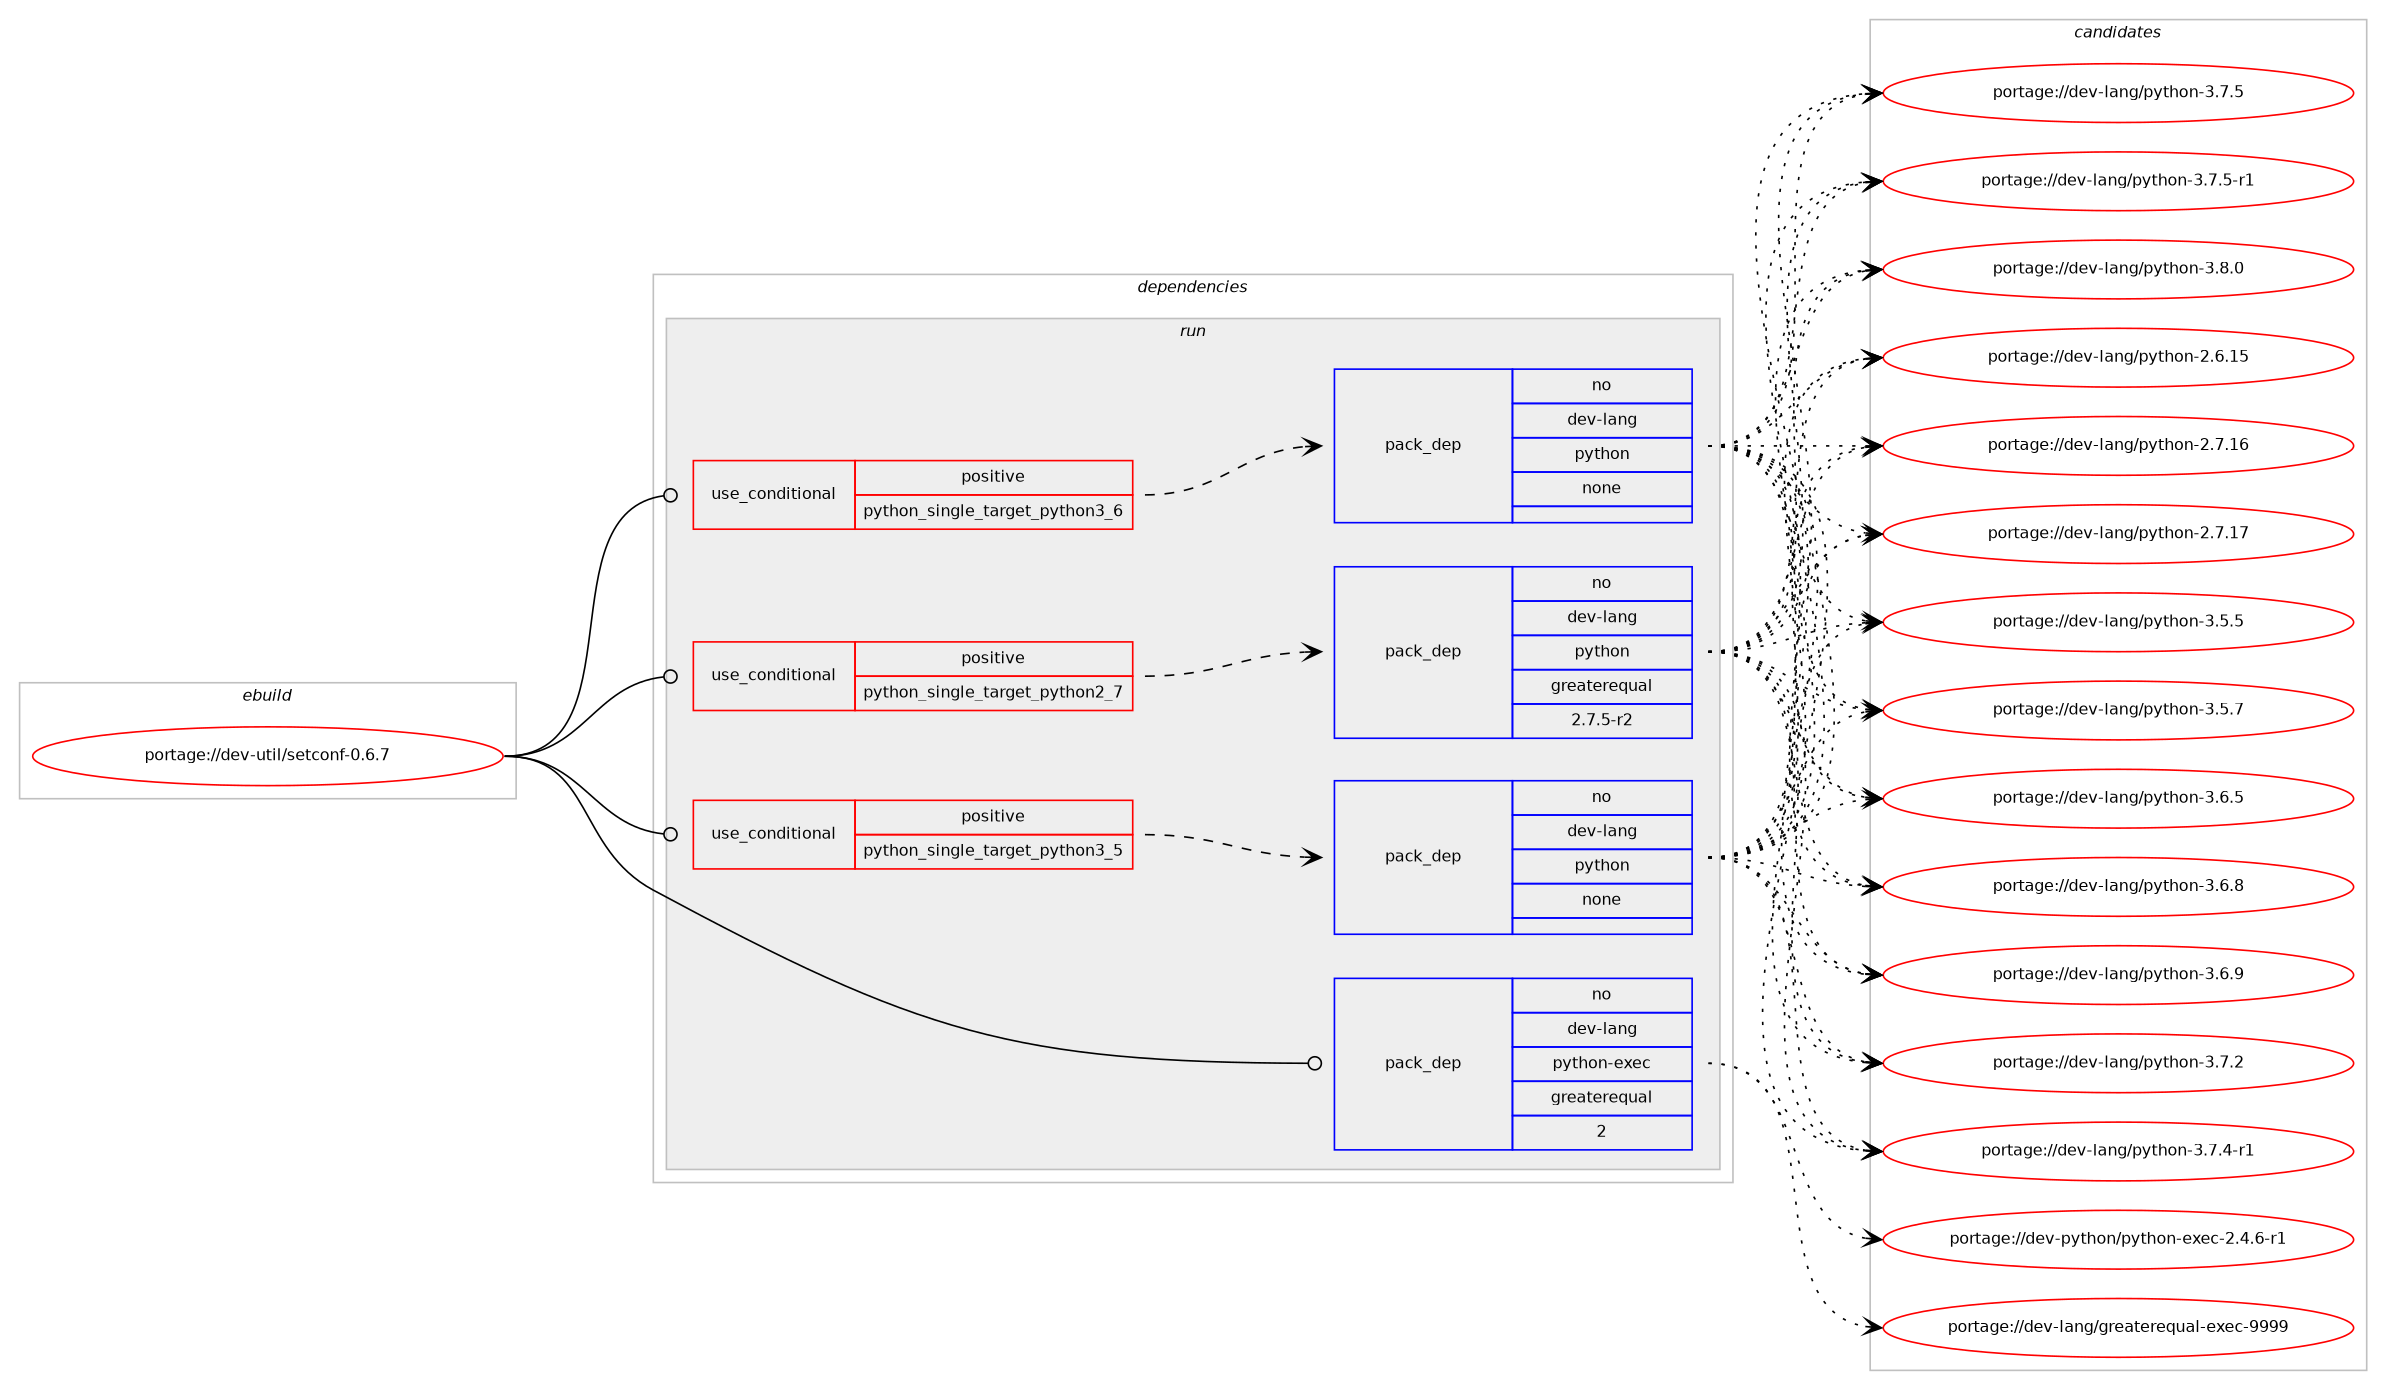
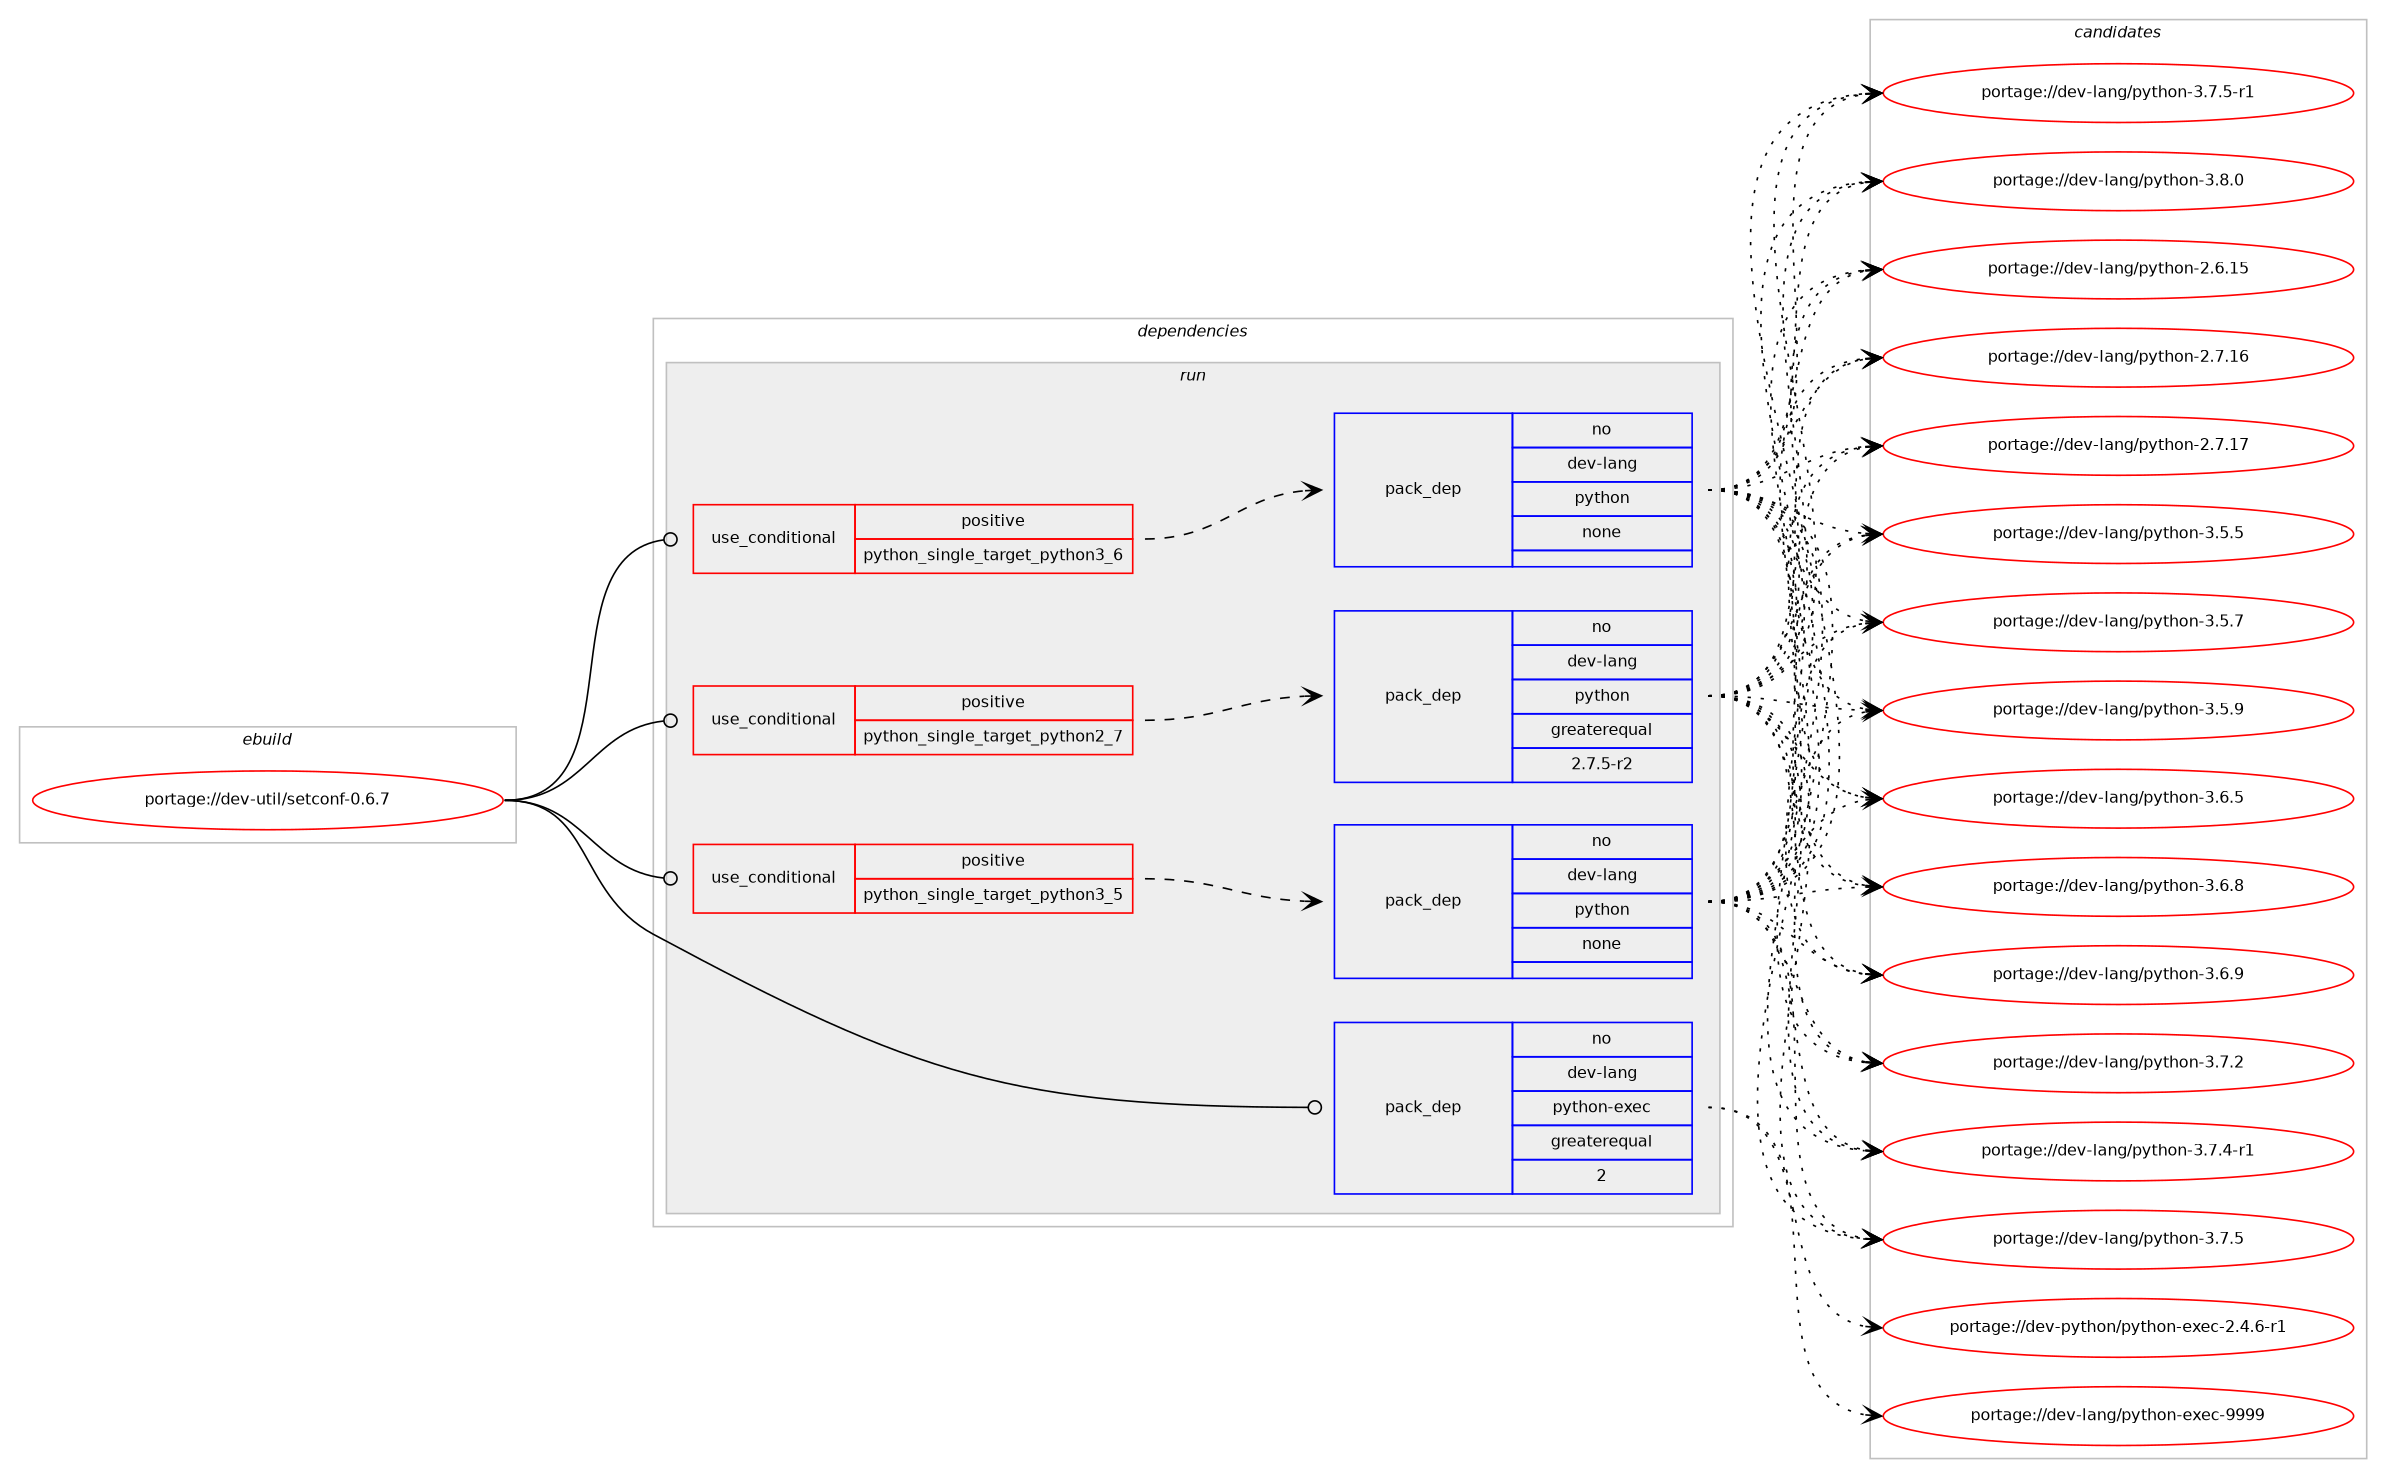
node "portage://dev-lang/python-3.5.9": added
node "portage://dev-lang/greaterequal-exec-9999": label "portage://dev-lang/greaterequal-exec-9999" -> "portage://dev-lang/python-exec-9999"
